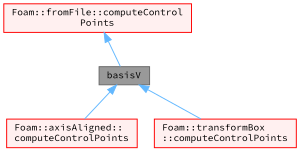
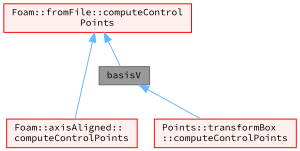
edge "Foam::axisAligned:: computeControlPoints" -> "basisV": now "Foam::axisAligned:: computeControlPoints" -> "Foam::fromFile::computeControl Points"
node "Foam::transformBox ::computeControlPoints": label "Foam::transformBox ::computeControlPoints" -> "Points::transformBox ::computeControlPoints"
